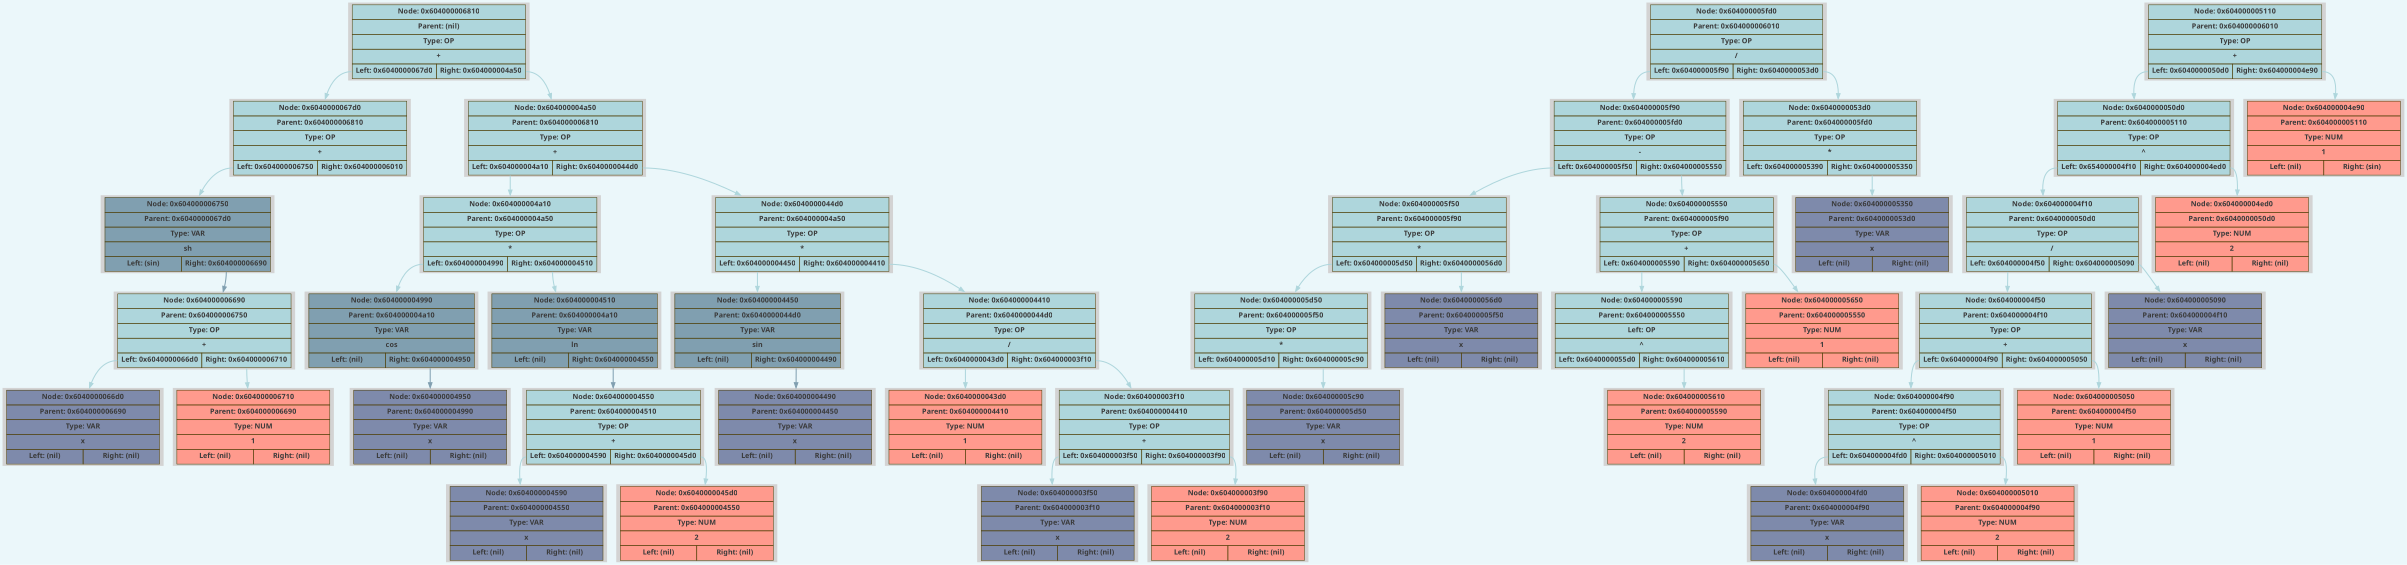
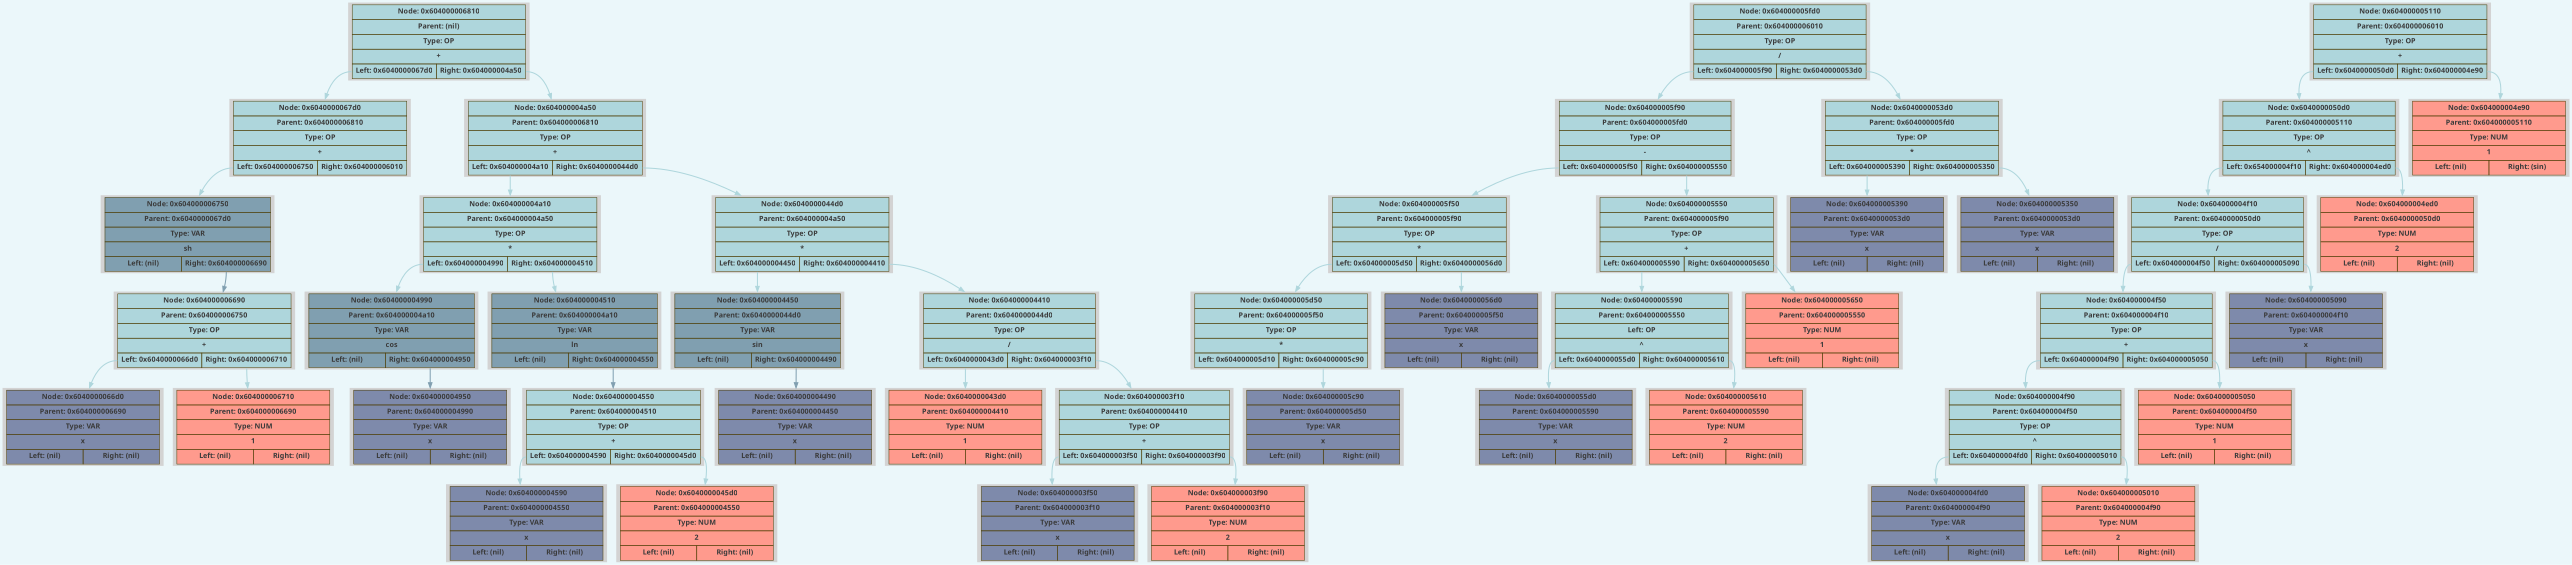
node "Node: 0x604000005390": added
node "Node: 0x604000006750": text "Left: (sin)" -> "Left: (nil)"
node "Node: 0x6040000055d0": added
